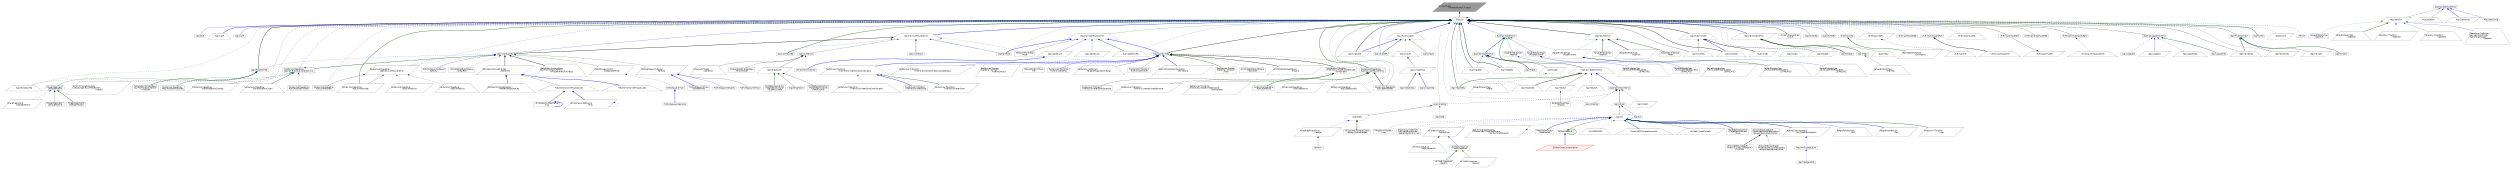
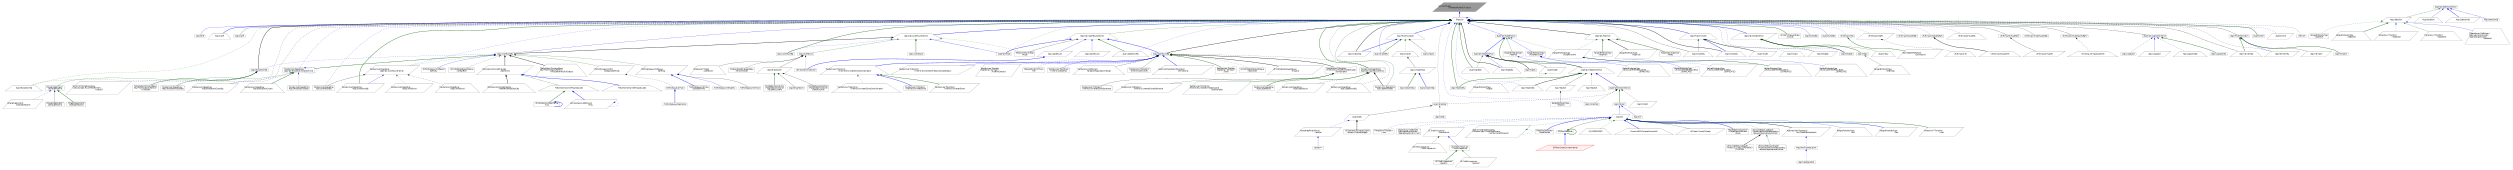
edge "Algo::Private::Includes" -> "Projection": color black -> blue
edge "UE::String::JoinTupleByTo" -> "UE::String::JoinTupleTo": reversed
edge "AlgoImpl::HeapSortInternal" -> "AlgoImpl::HeapifyInternal": added
